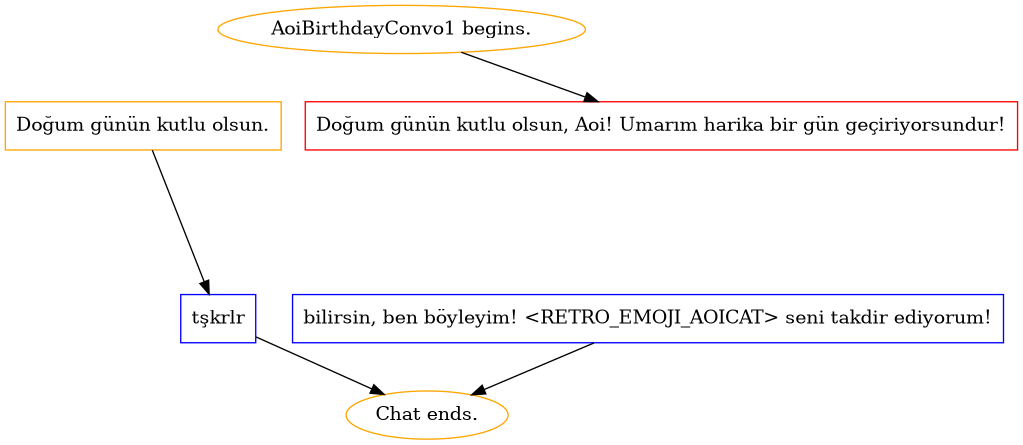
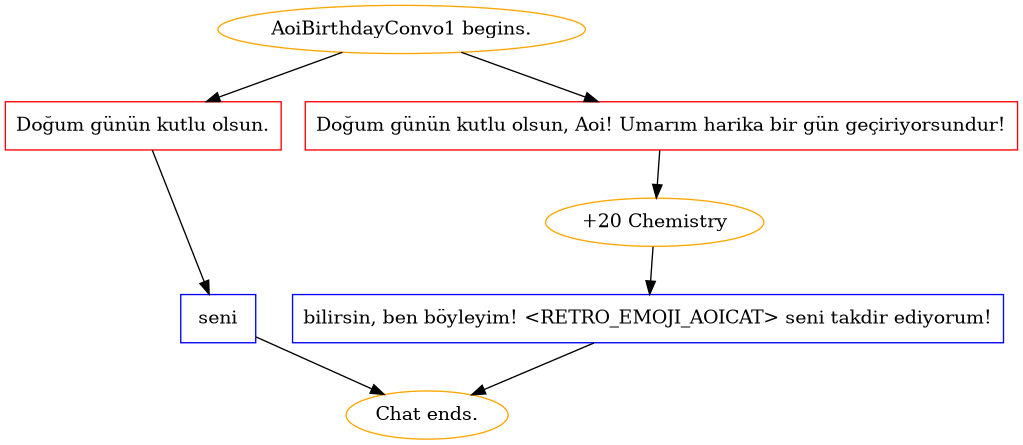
edge "AoiBirthdayConvo1 begins." -> "Doğum günün kutlu olsun.": added
node "Doğum günün kutlu olsun.": color orange -> red
node "+20 Chemistry": added
node "tşkrlr": label "tşkrlr" -> "seni"
